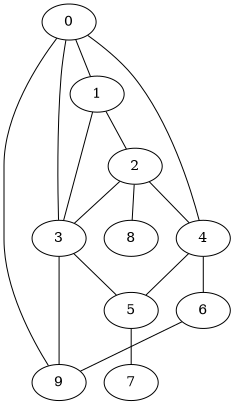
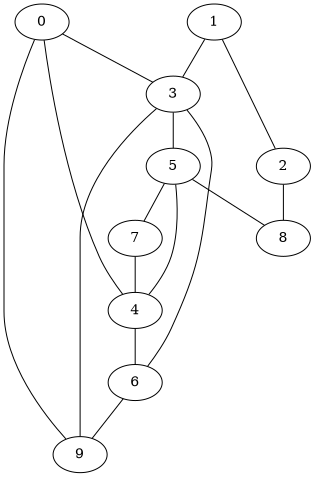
edge "0" -- "1": removed
edge "2" -- "3": now "6" -- "3"
edge "2" -- "4": now "7" -- "4"
edge "5" -- "8": added
